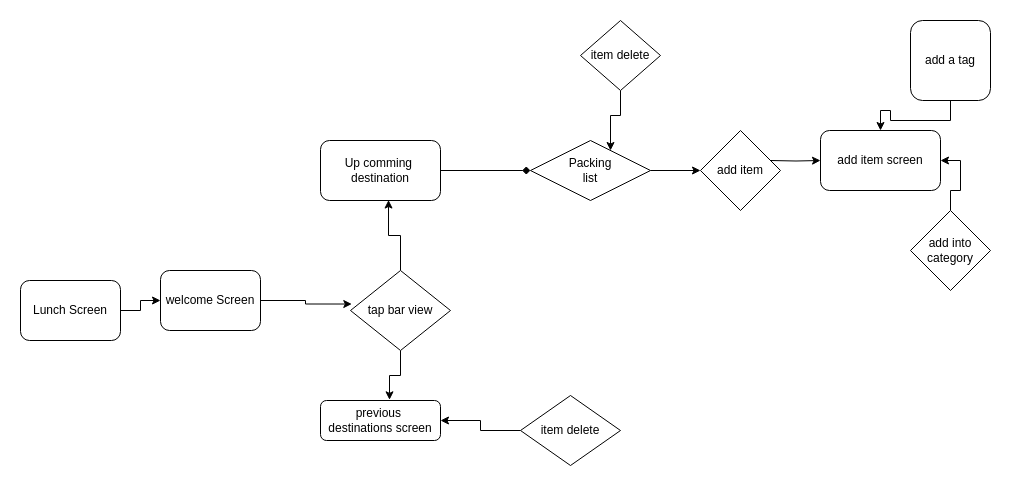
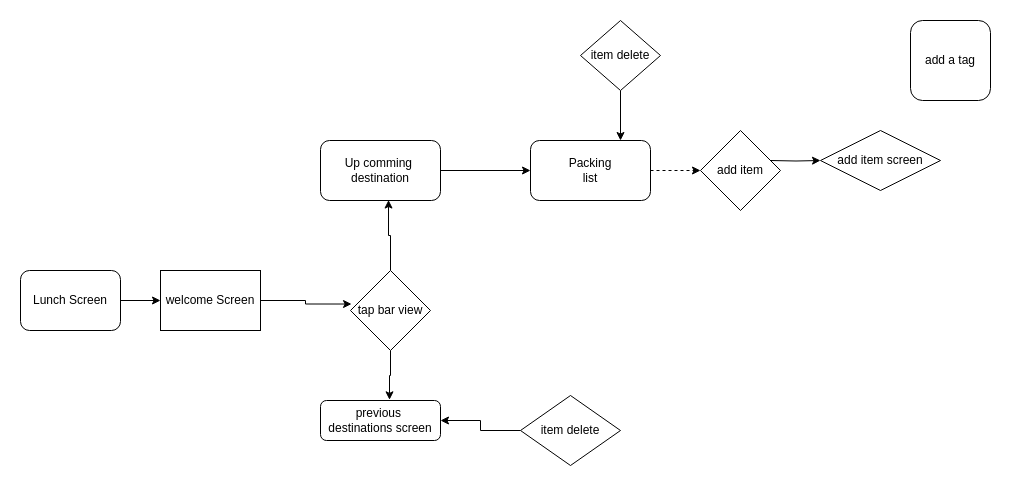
edge "add a tag" -> "add item screen": removed
node "add item screen": shape rounded rectangle -> diamond
edge "Up comming destination" -> "Packing list": arrowhead diamond -> classic
node "Packing list": shape diamond -> rounded rectangle
edge "Packing list" -> "add item": style solid -> dashed
edge "add into category" -> "add item screen": removed
node "add into category": removed
node "welcome Screen": shape rounded rectangle -> rectangle
node "Lunch Screen": moved (71, 311) -> (71, 301)
node "tap bar view": size 100x80 -> 80x80
